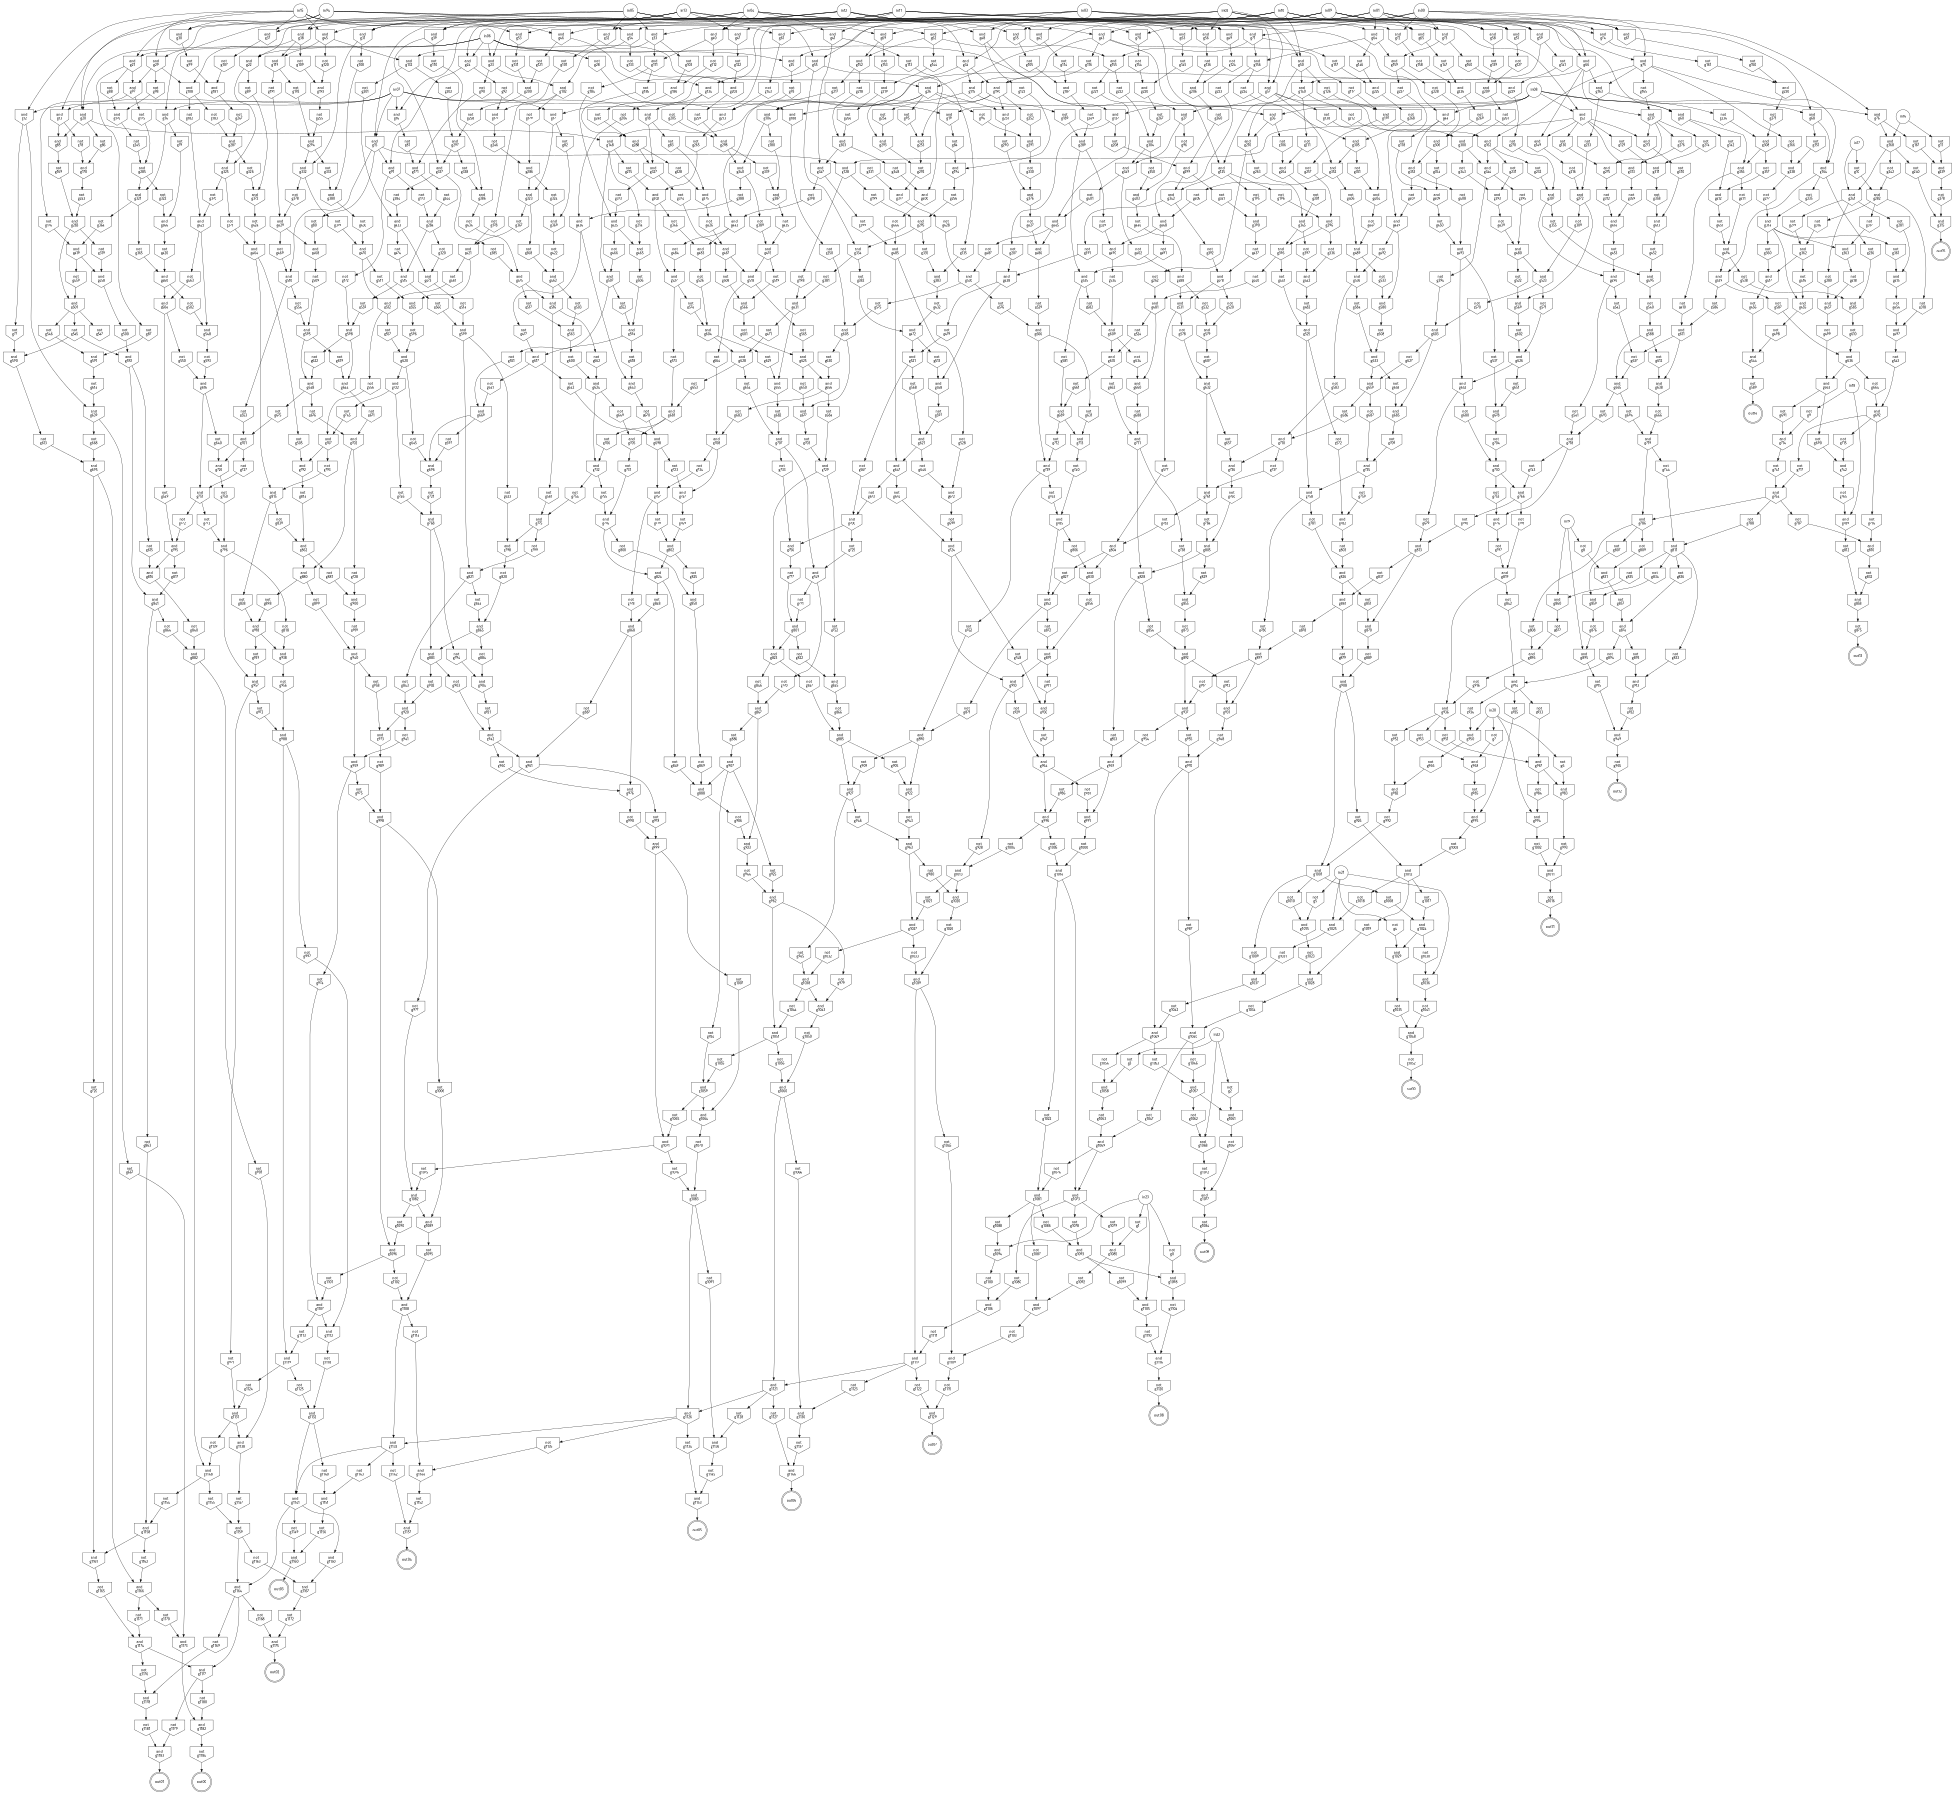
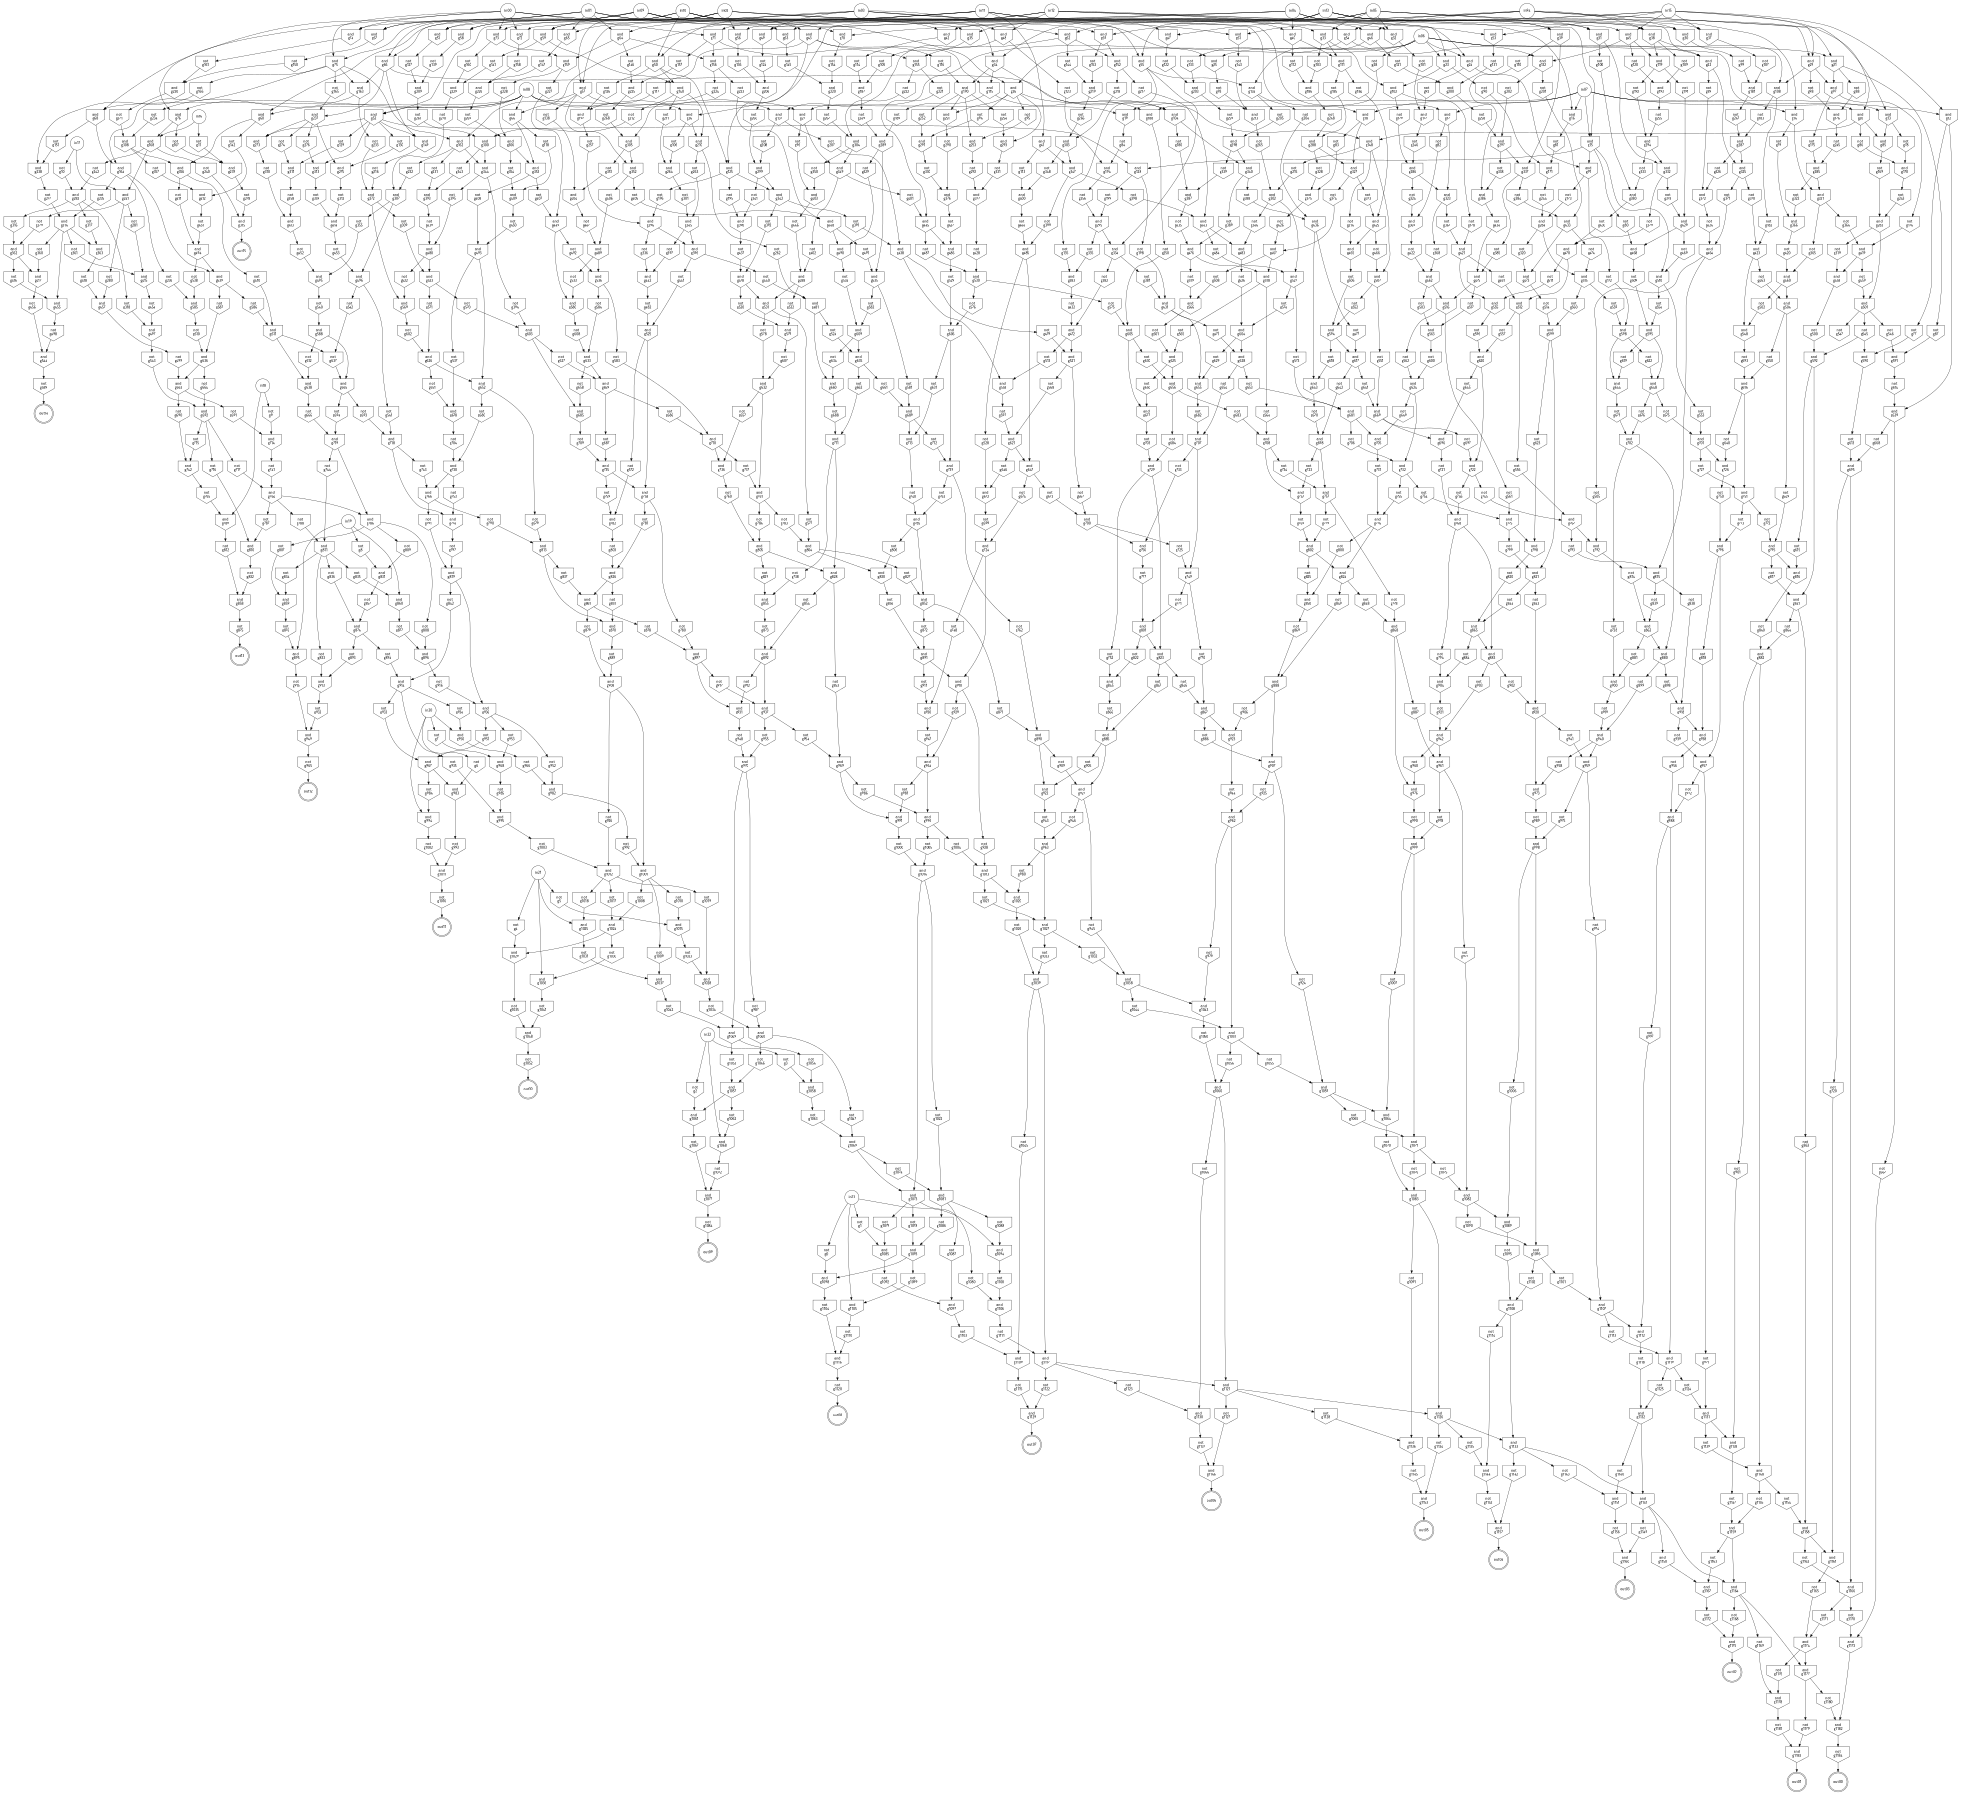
edge "in04" -> "and g41": removed
edge "and g293" -> "not g292": now "and g293" -> "not g331"
edge "not g697" -> "and g696": now "not g697" -> "and g722"
edge "and g907" -> "and g888": reversed
